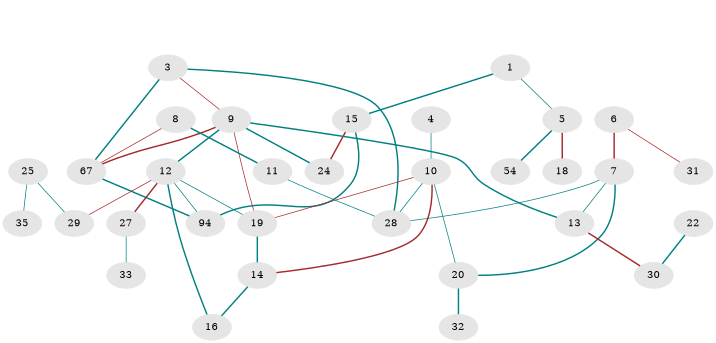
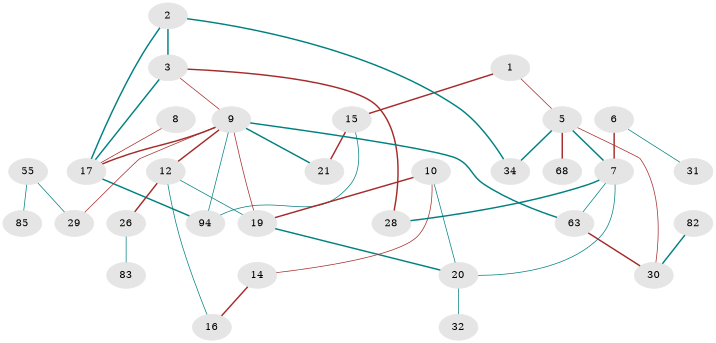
node "2": added
edge "3" -- "28": color teal -> brown
edge "1" -- "15": color teal -> brown
edge "1" -- "5": color teal -> brown
node "4": removed
edge "9" -- "12": color teal -> brown
edge "5" -- "7": added
edge "6" -- "31": color brown -> teal
node "25": label "25" -> "55"
node "67": label "67" -> "17"
node "11": removed
node "24": label "24" -> "21"
node "54": label "54" -> "34"
node "18": label "18" -> "68"
edge "5" -- "30": added
edge "12" -- "29": now "9" -- "29"
edge "10" -- "19": style solid -> bold
edge "12" -- "94": now "9" -- "94"
edge "10" -- "28": removed
edge "7" -- "28": style solid -> bold
edge "15" -- "94": style bold -> solid
node "35": label "35" -> "85"
node "27": label "27" -> "26"
node "13": label "13" -> "63"
node "22": label "22" -> "82"
edge "19" -- "14": now "19" -- "20"
edge "12" -- "16": style bold -> solid
edge "10" -- "14": style bold -> solid
edge "7" -- "20": style bold -> solid
node "33": label "33" -> "83"
edge "14" -- "16": color teal -> brown
edge "20" -- "32": style bold -> solid
